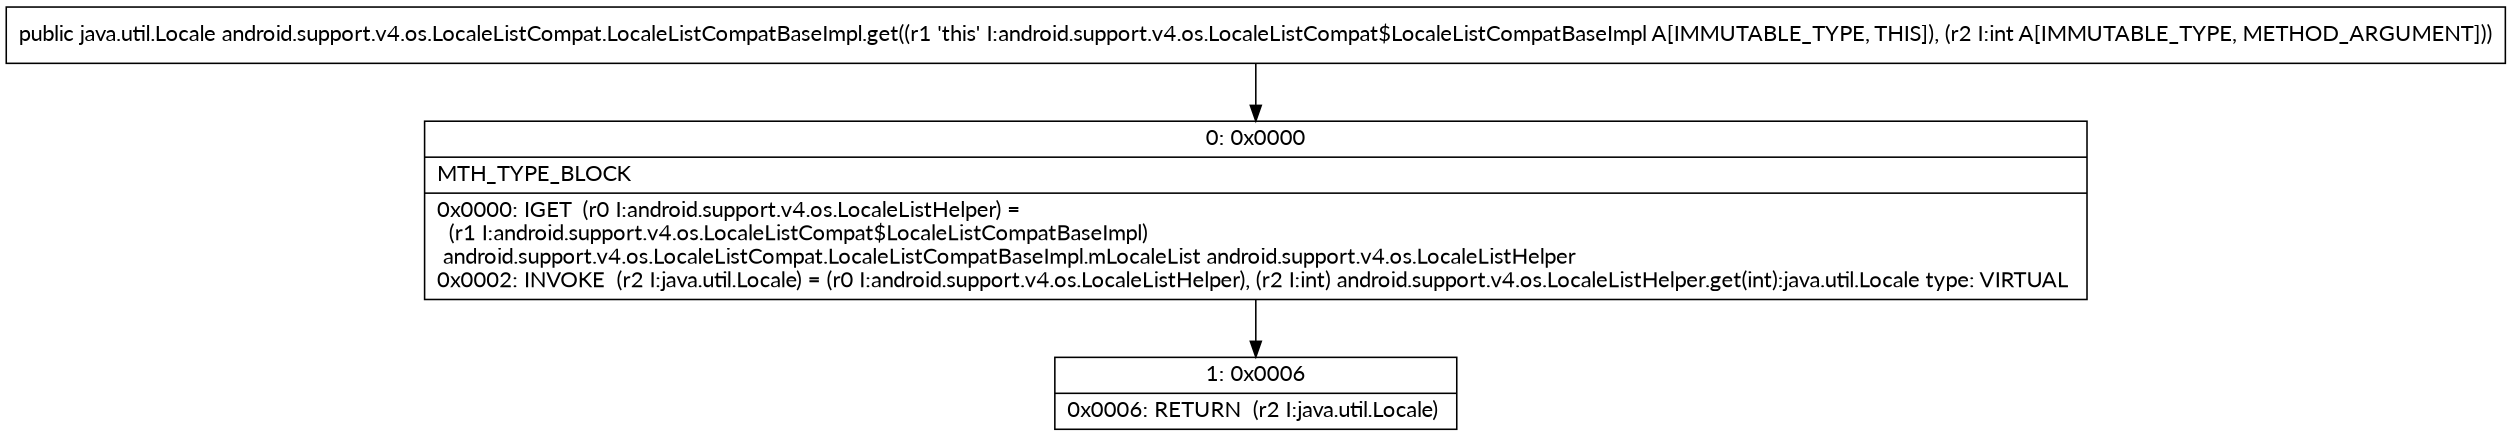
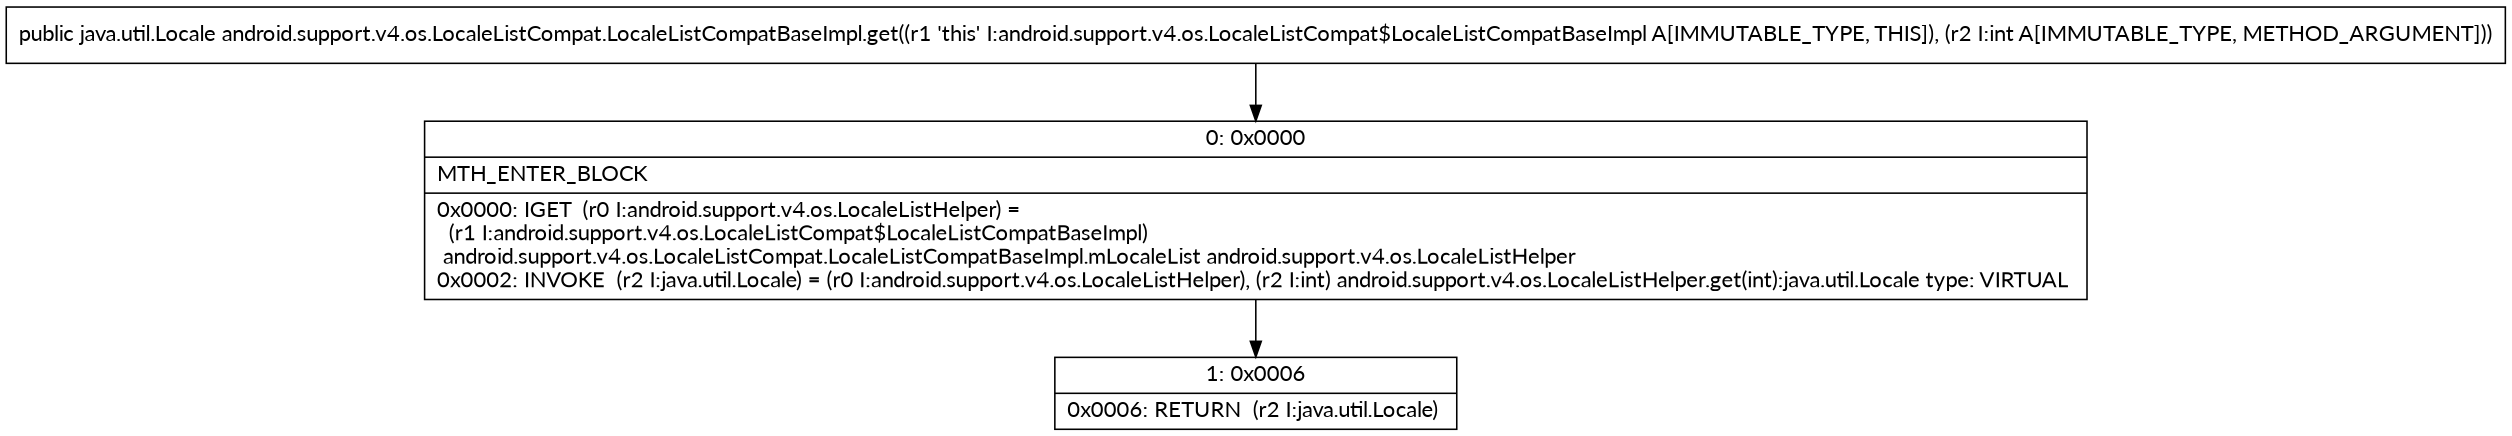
node "0: 0x0000": text "MTH_TYPE_BLOCK" -> "MTH_ENTER_BLOCK"
